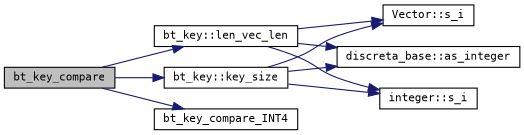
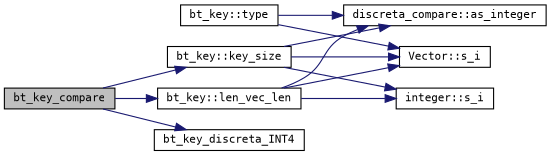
node "bt_key::type": added
node "discreta_base::as_integer": label "discreta_base::as_integer" -> "discreta_compare::as_integer"
node "bt_key_compare_INT4": label "bt_key_compare_INT4" -> "bt_key_discreta_INT4"
